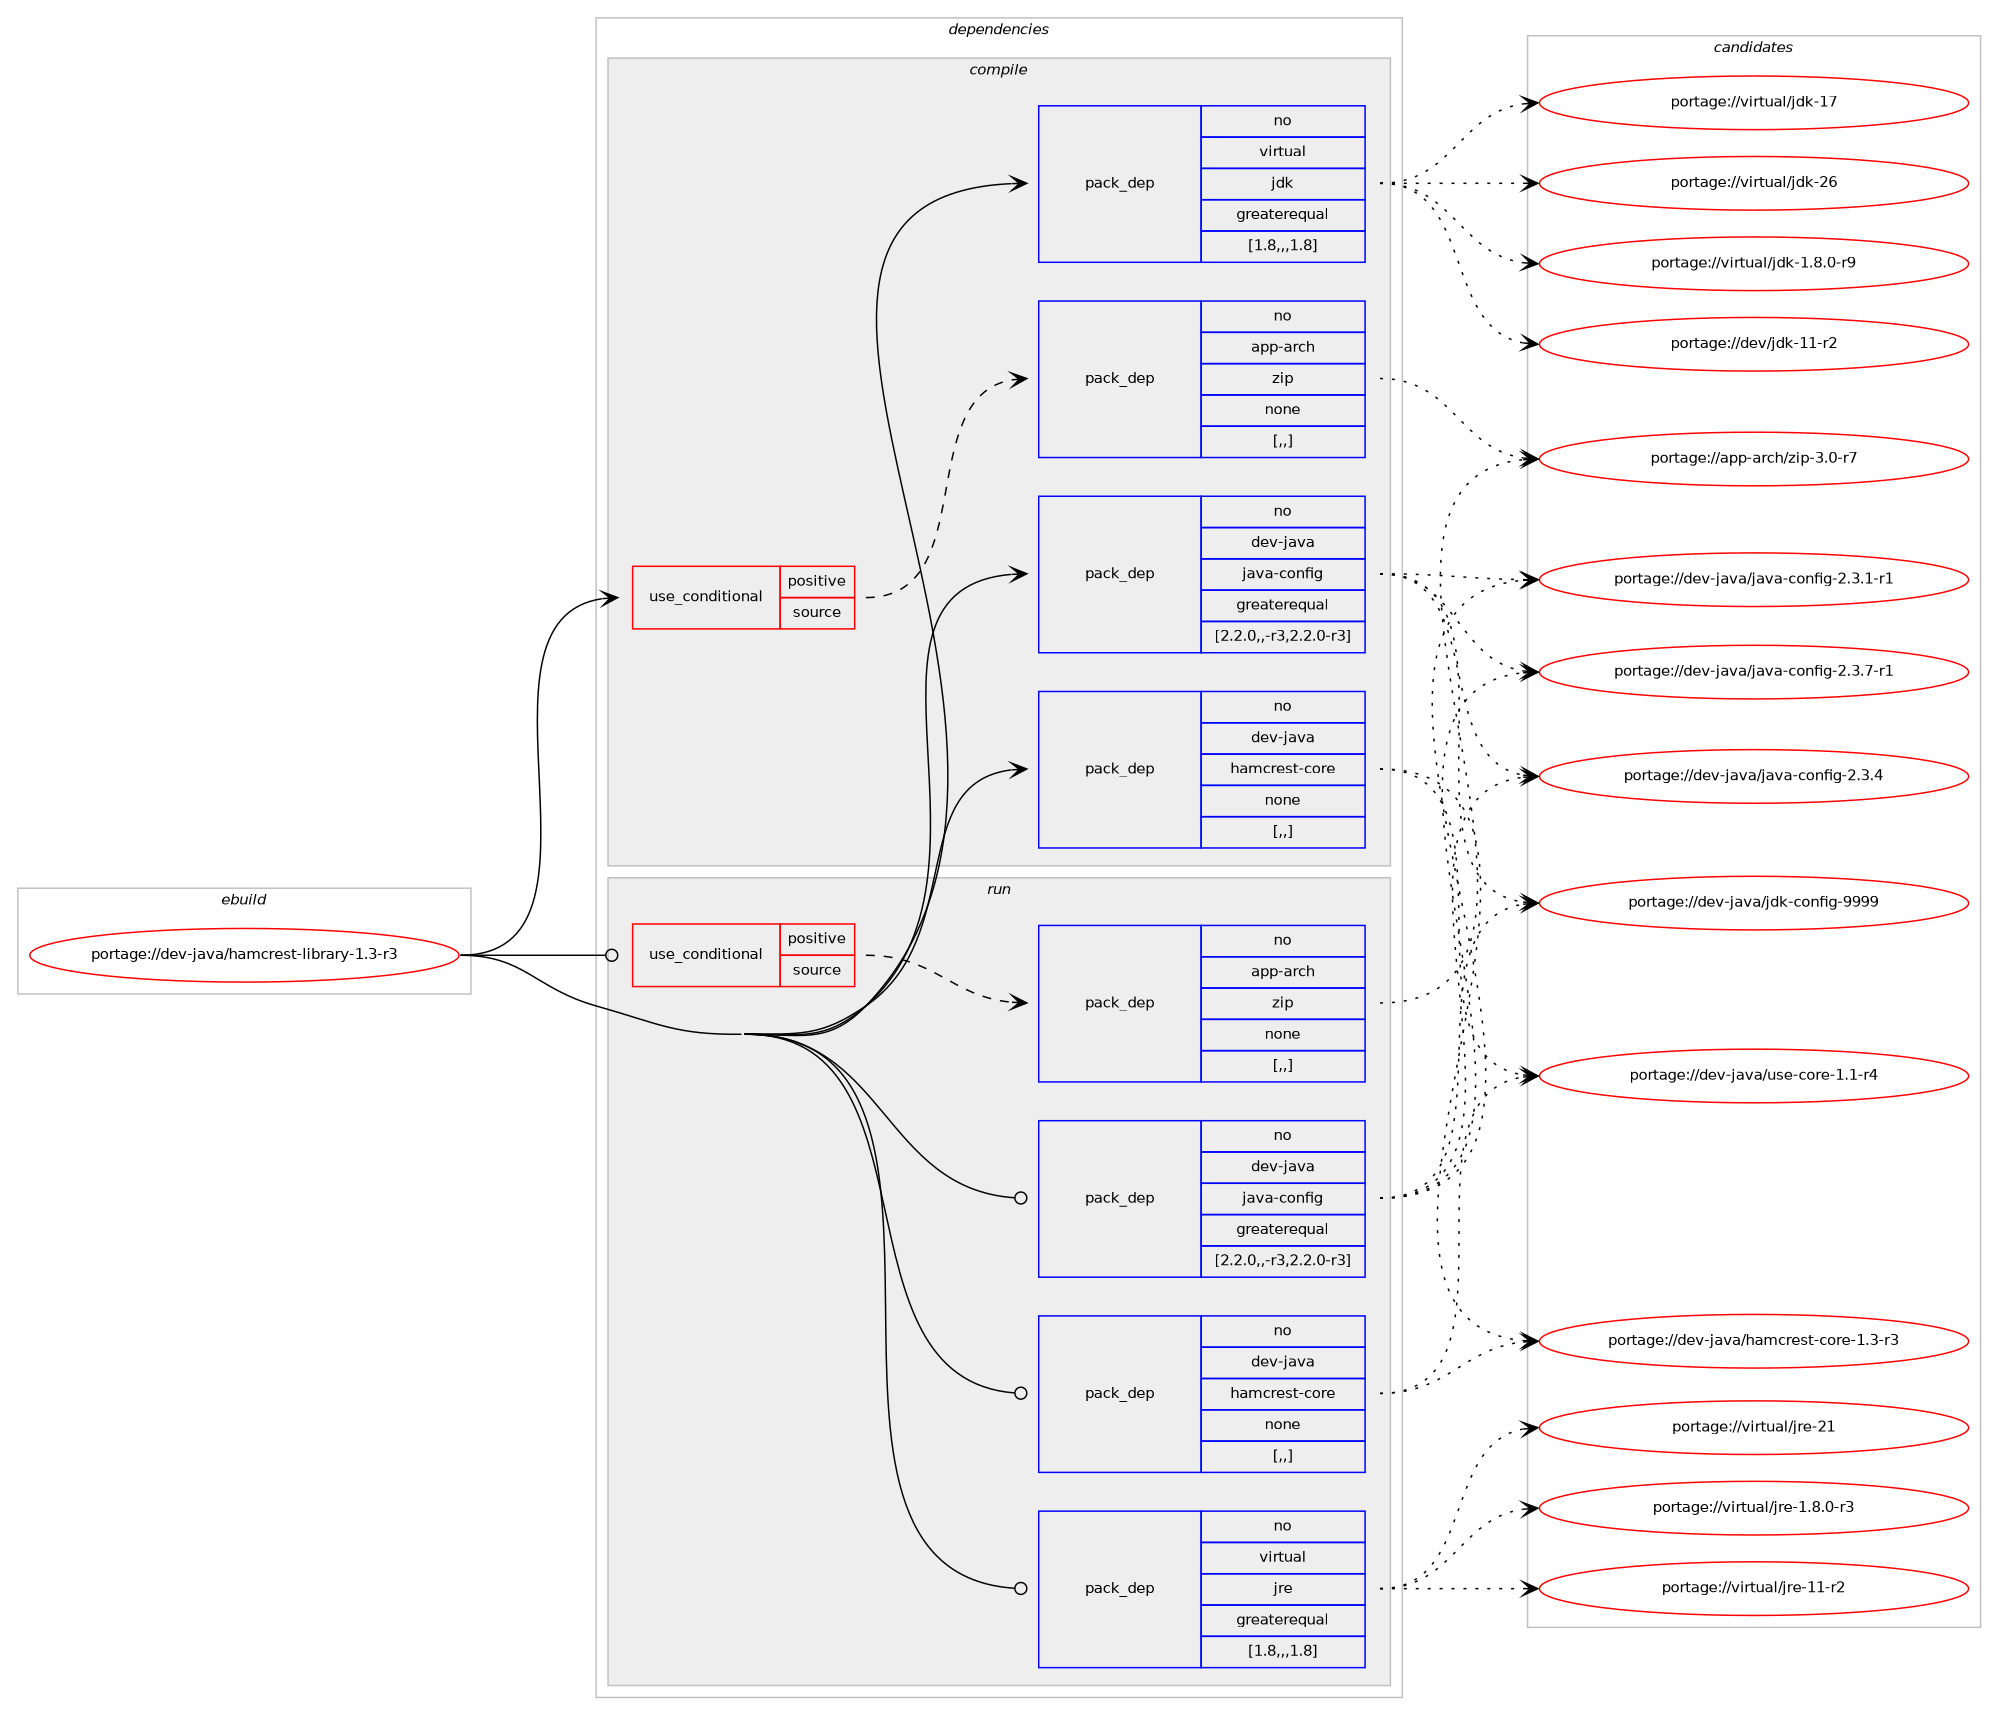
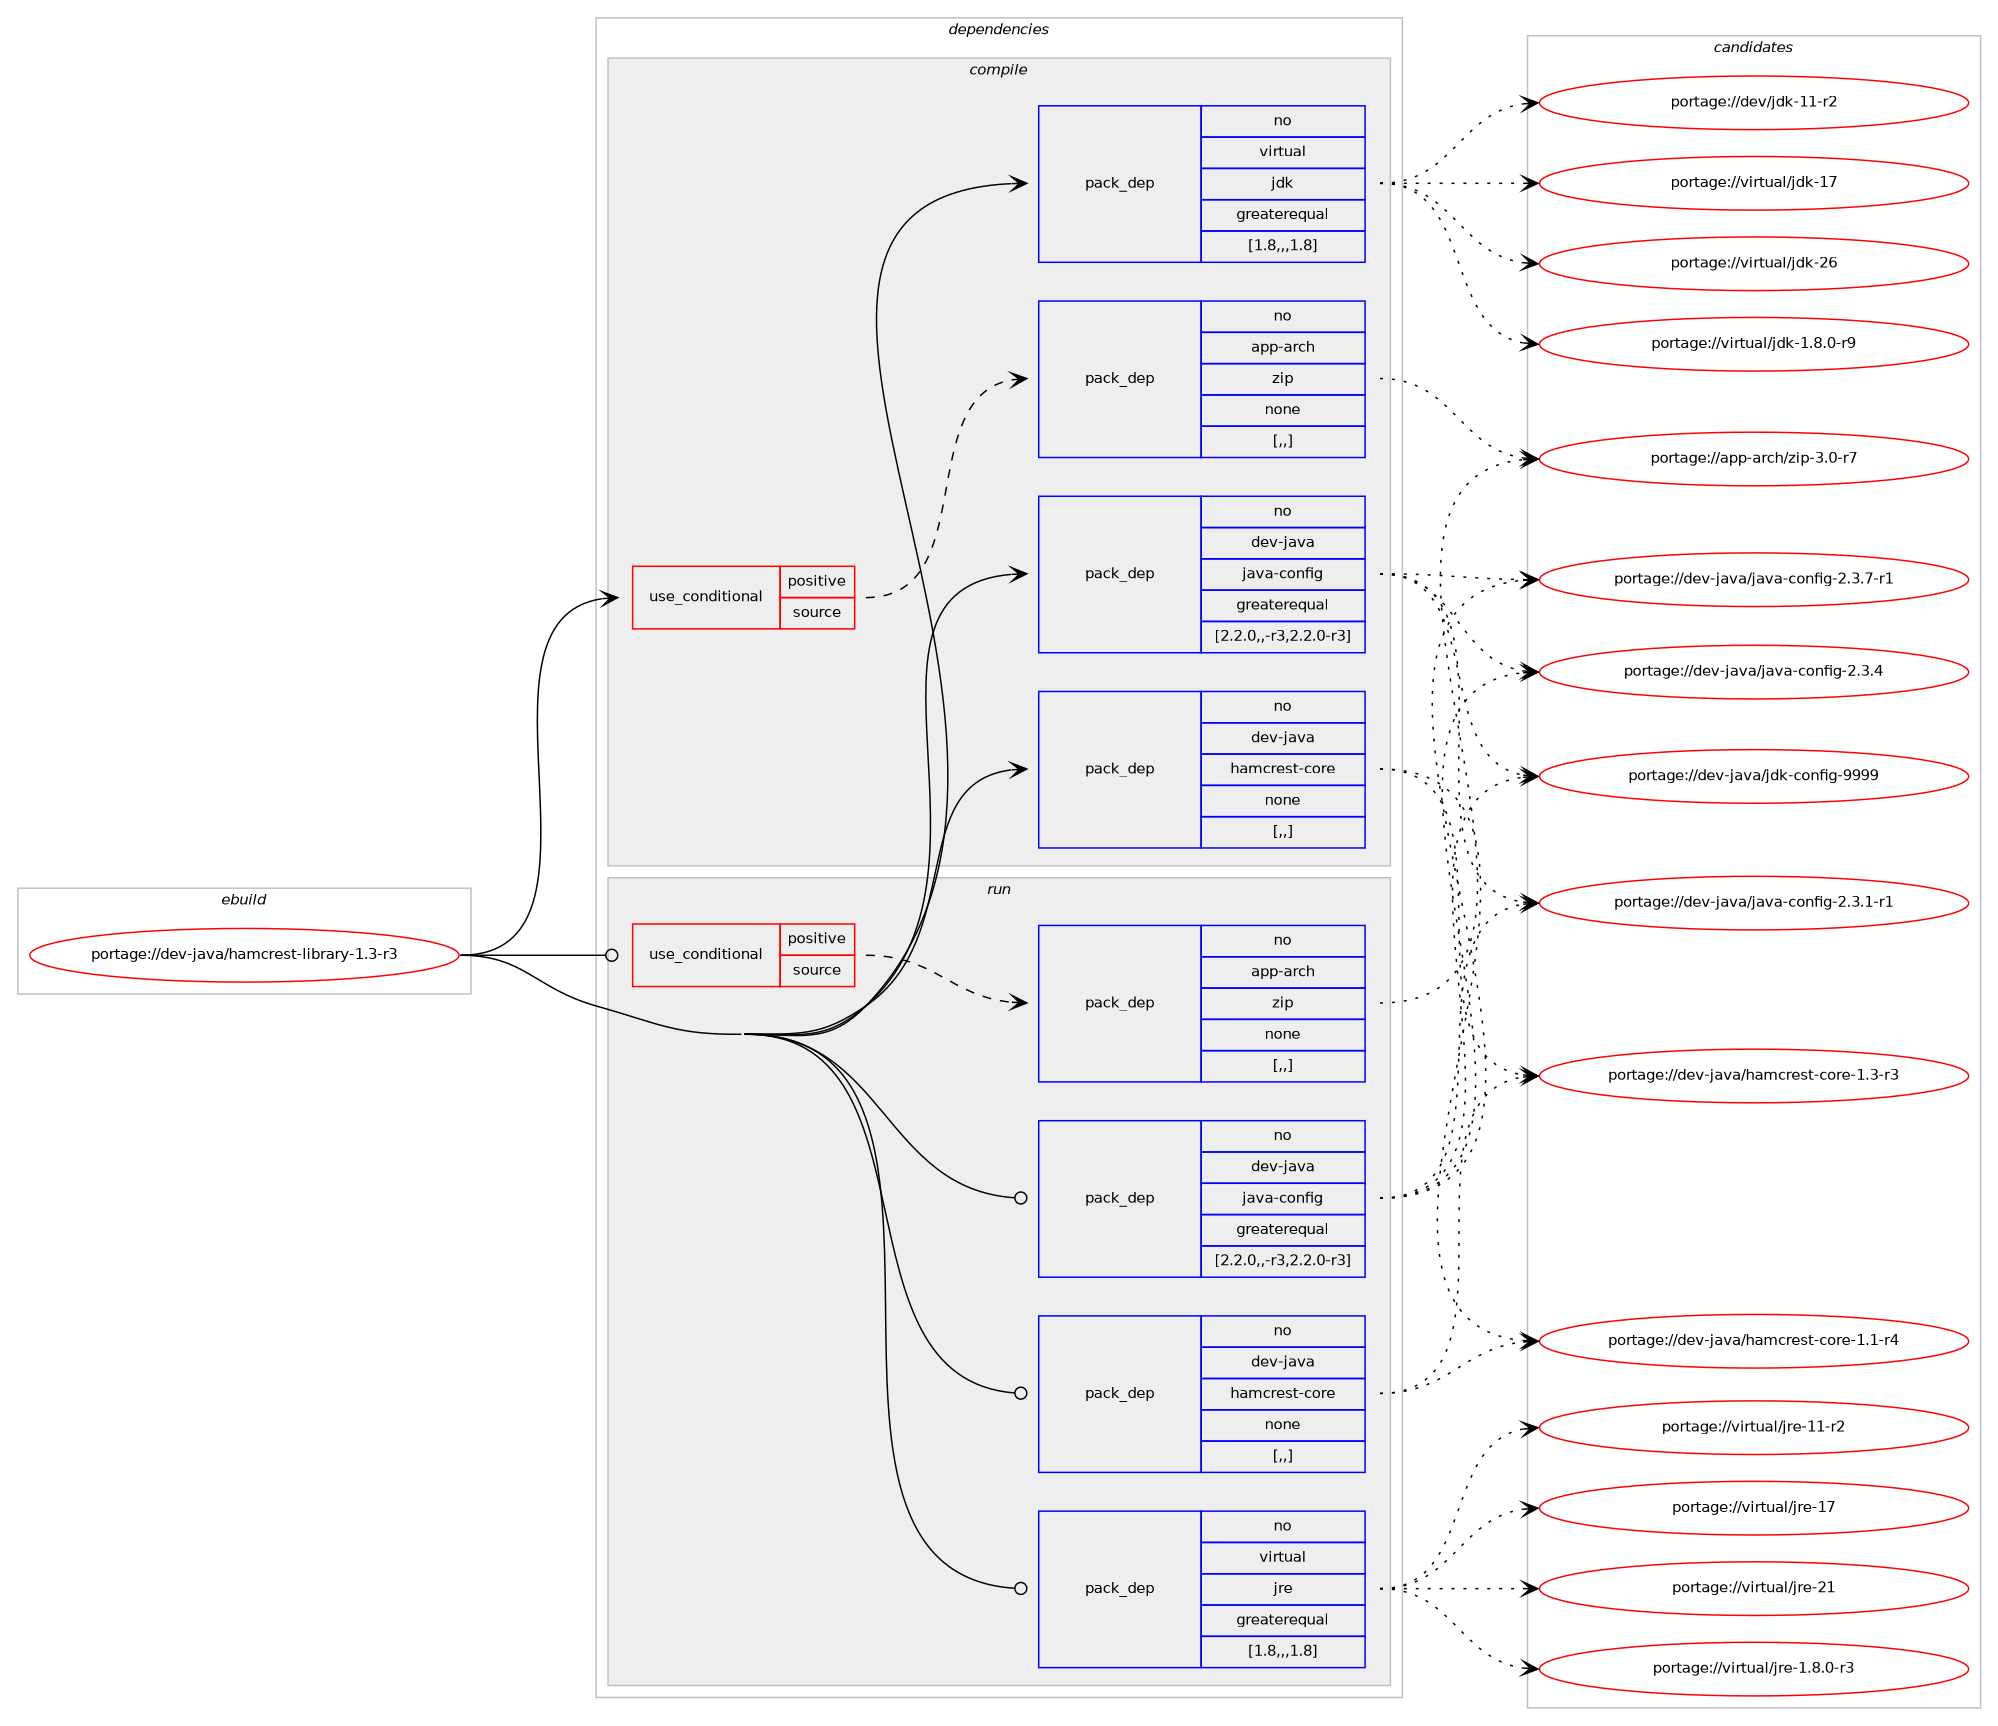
node "portage://dev-java/use-core-1.1-r4": label "portage://dev-java/use-core-1.1-r4" -> "portage://dev-java/hamcrest-core-1.1-r4"
node "portage://virtual/jre-17": added
